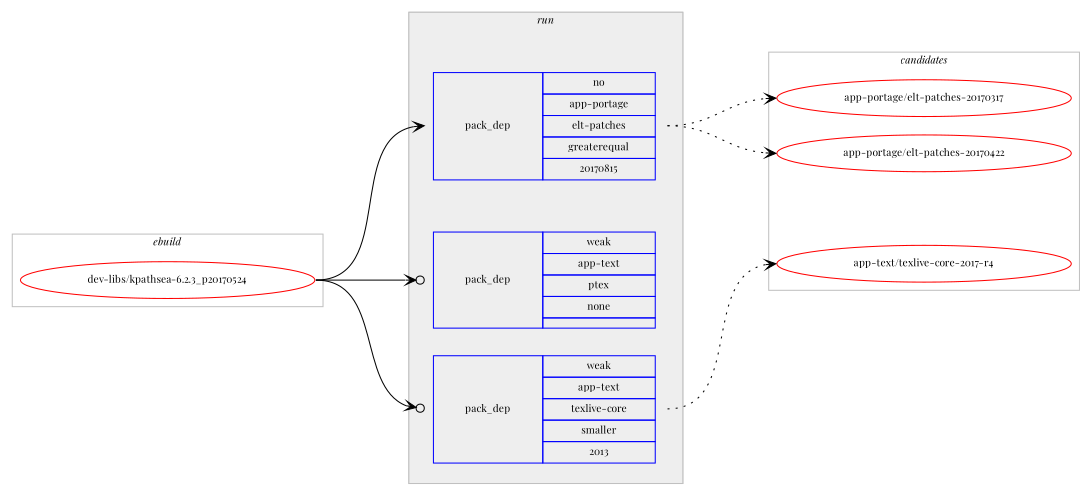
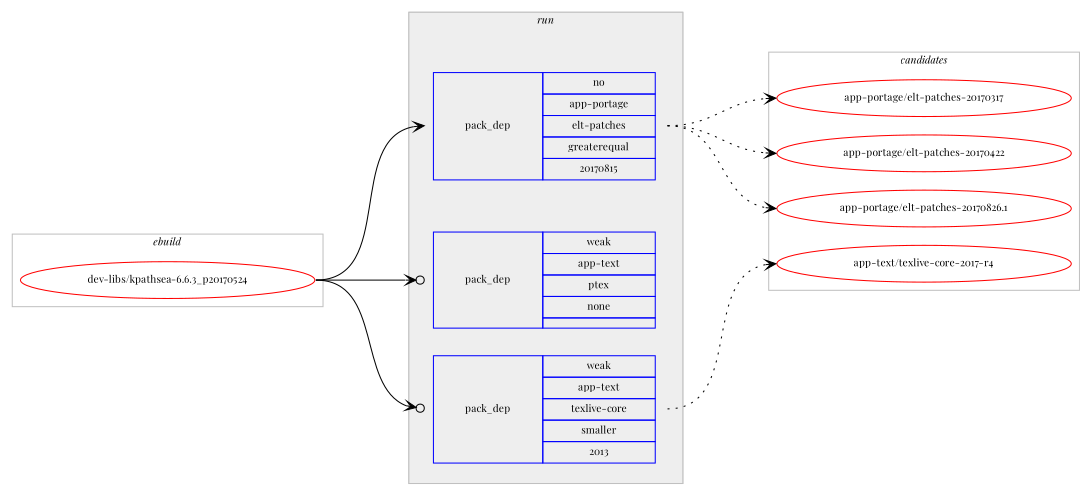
node "app-portage/elt-patches-20170826.1": added
node "dev-libs/kpathsea-6.2.3_p20170524": label "dev-libs/kpathsea-6.2.3_p20170524" -> "dev-libs/kpathsea-6.6.3_p20170524"
